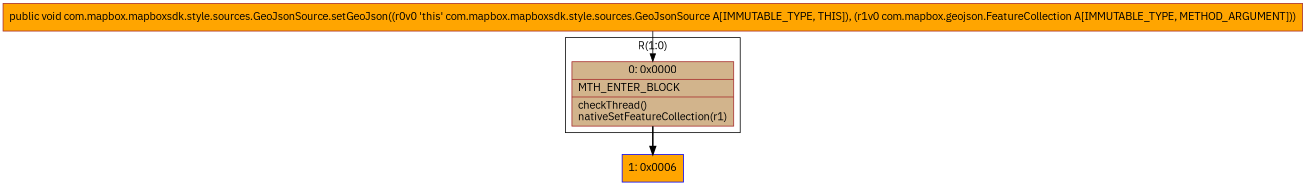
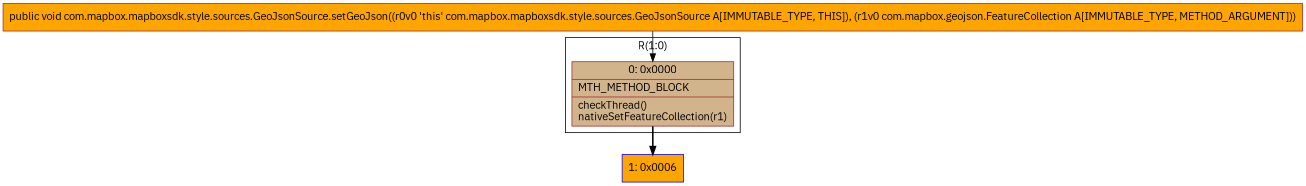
node "0: 0x0000": text "MTH_ENTER_BLOCK" -> "MTH_METHOD_BLOCK"
